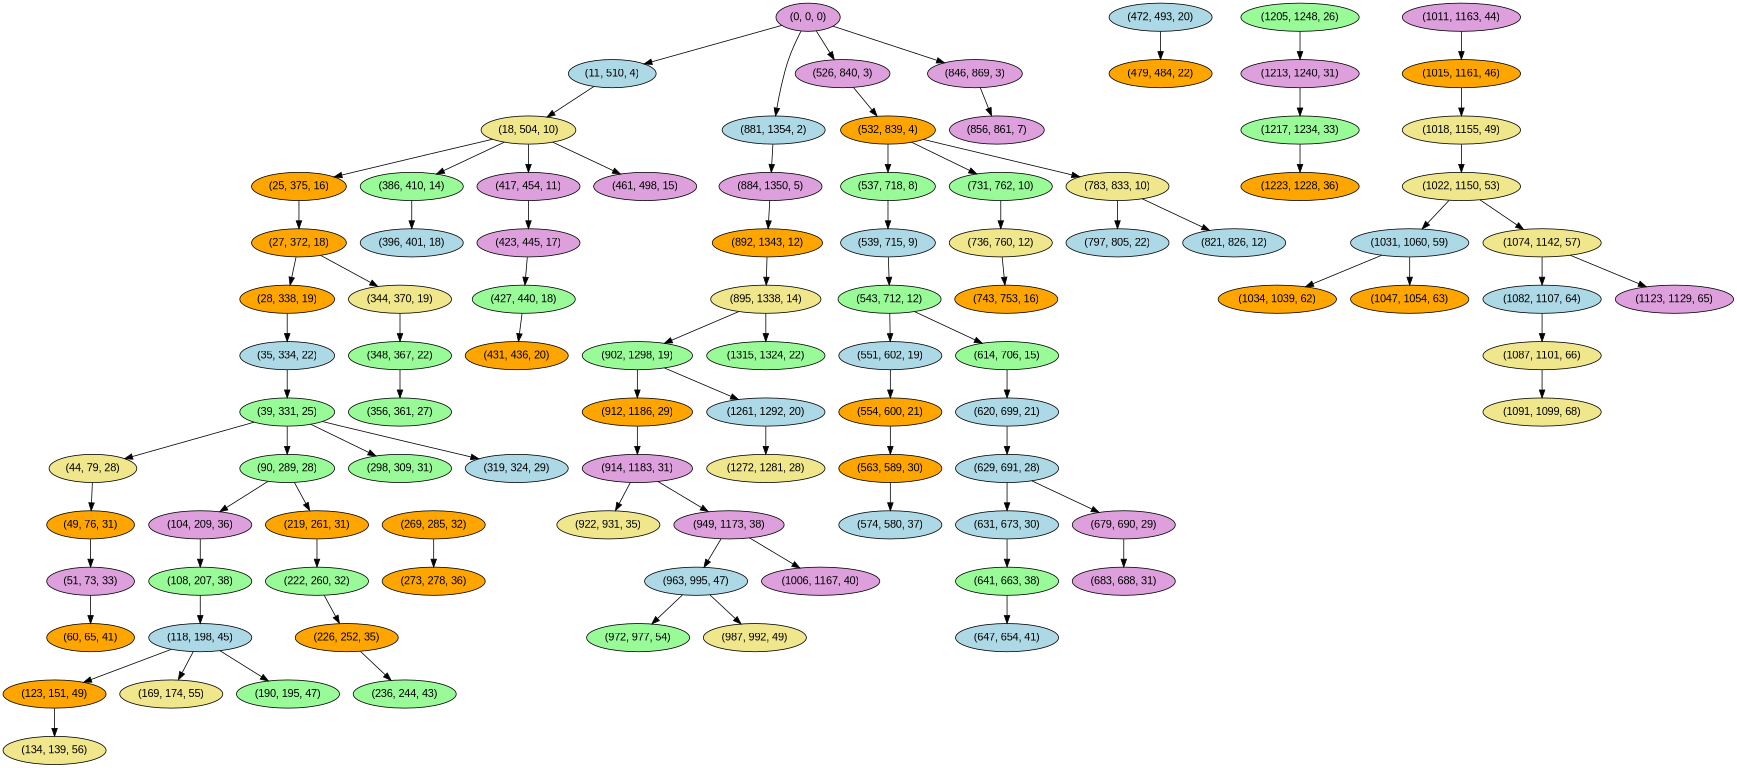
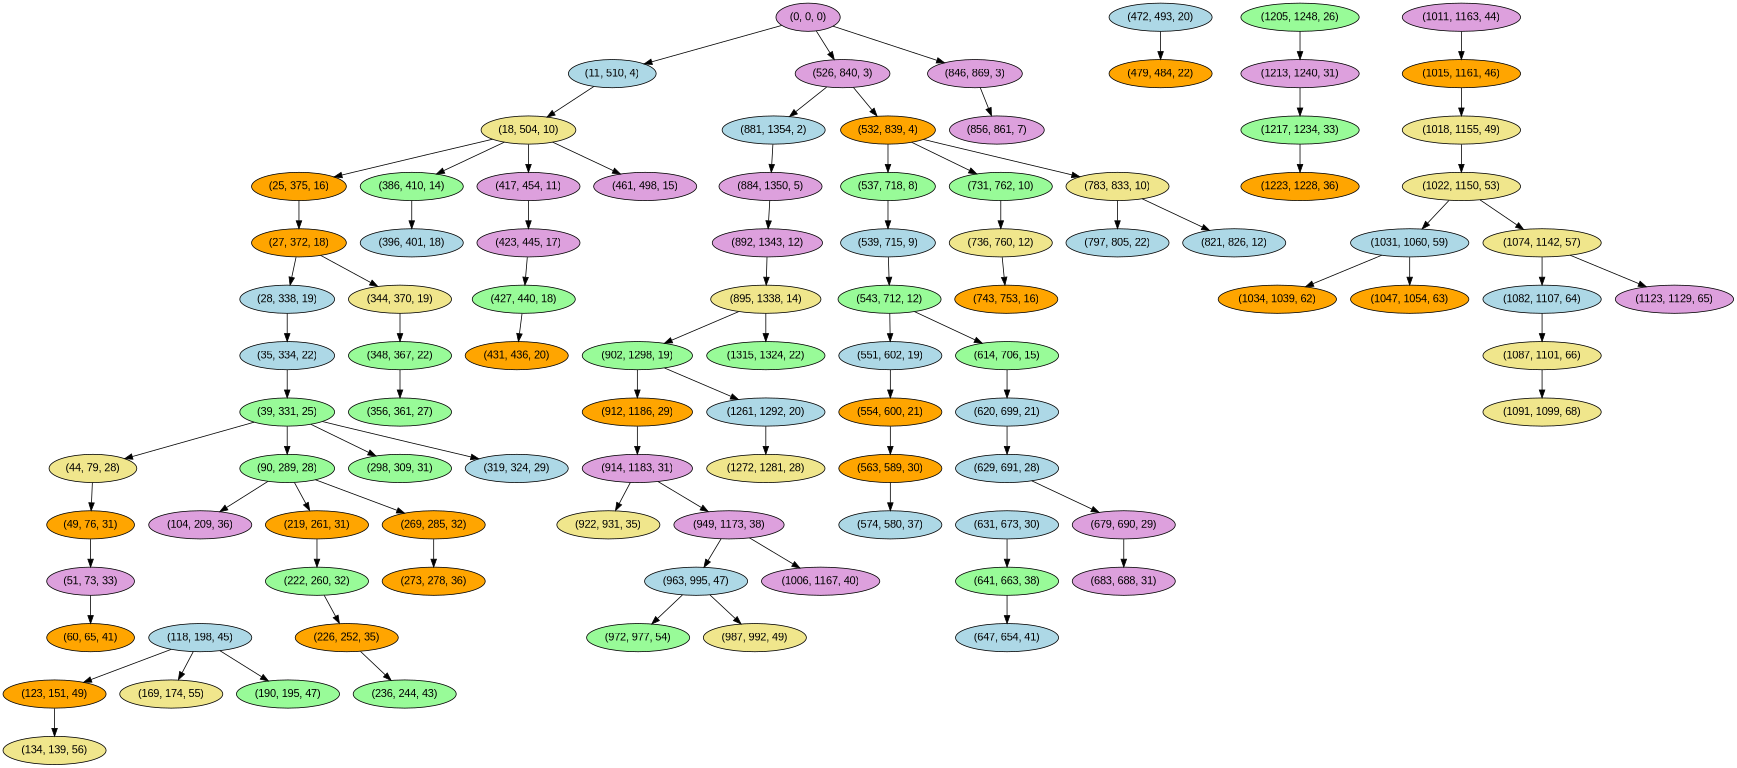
edge "(0, 0, 0)" -> "(881, 1354, 2)": now "(526, 840, 3)" -> "(881, 1354, 2)"
node "(892, 1343, 12)": fillcolor orange -> plum
node "(28, 338, 19)": fillcolor orange -> lightblue
edge "(629, 691, 28)" -> "(631, 673, 30)": removed
edge "(90, 289, 28)" -> "(269, 285, 32)": added
node "(108, 207, 38)": removed
